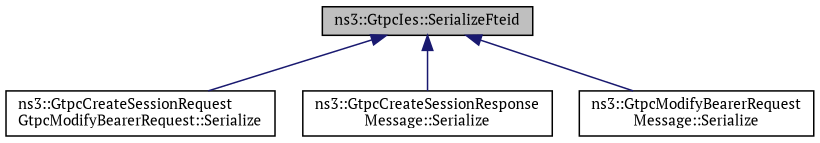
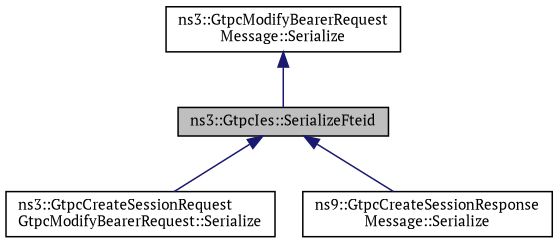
edge "ns3::GtpcModifyBearerRequest Message::Serialize" -> "ns3::GtpcIes::SerializeFteid": reversed
node "ns3::GtpcCreateSessionResponse Message::Serialize": label "ns3::GtpcCreateSessionResponse Message::Serialize" -> "ns9::GtpcCreateSessionResponse Message::Serialize"
